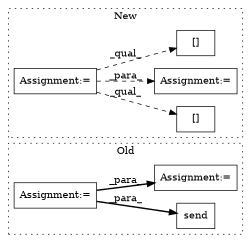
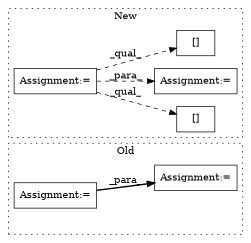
node "send": removed
